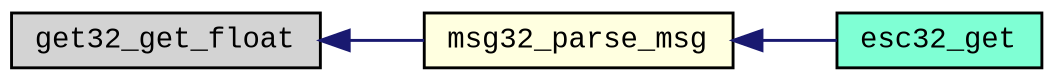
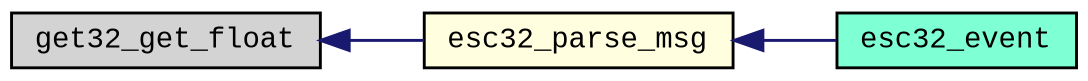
node "msg32_parse_msg": label "msg32_parse_msg" -> "esc32_parse_msg"
node "esc32_get": label "esc32_get" -> "esc32_event"
